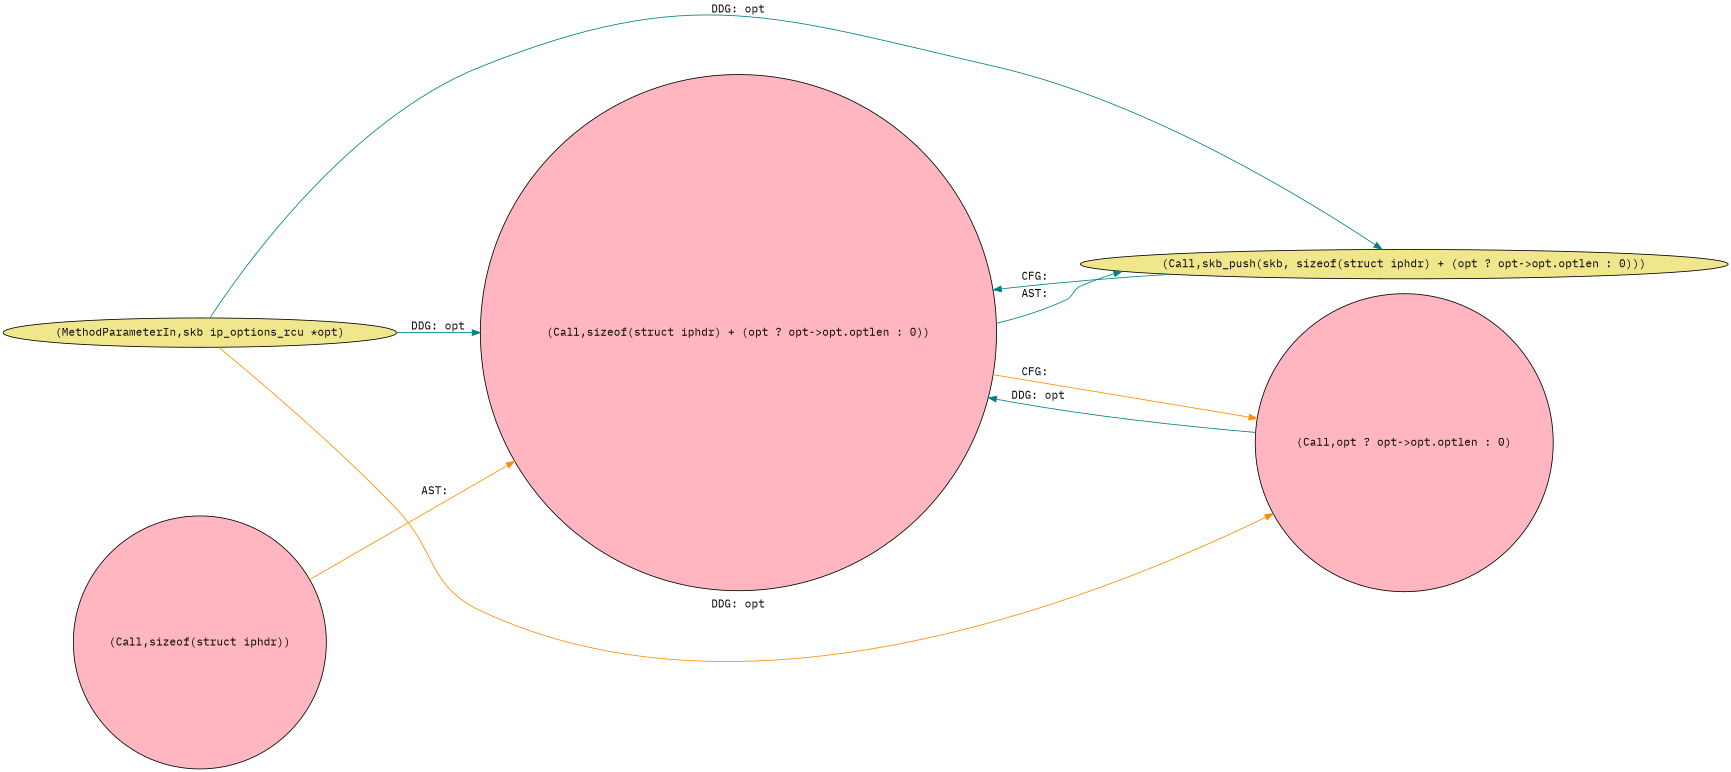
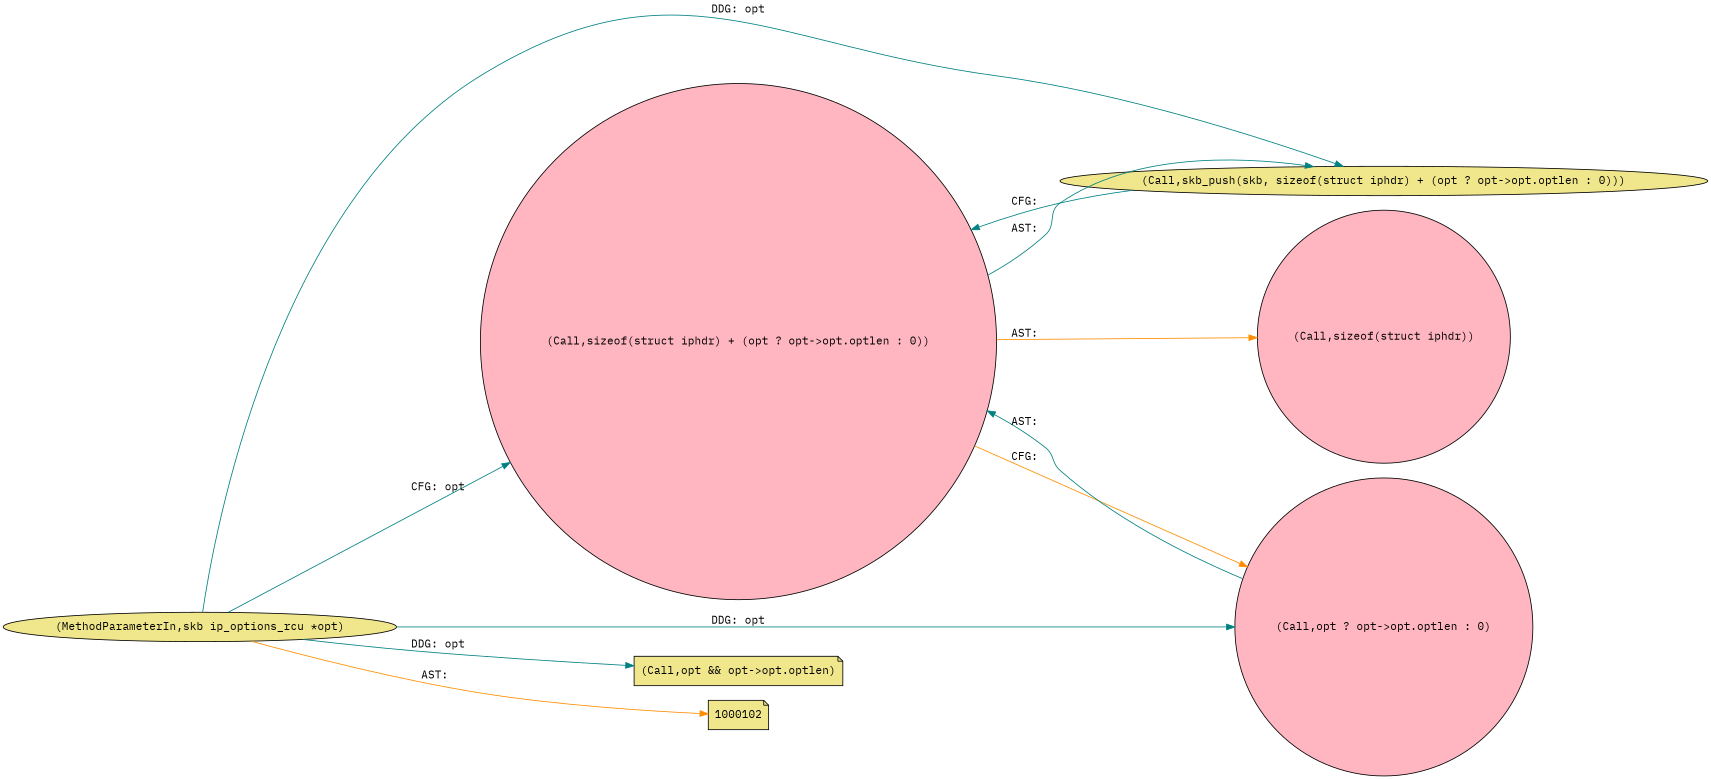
edge "(MethodParameterIn,skb ip_options_rcu *opt)" -> "(Call,sizeof(struct iphdr) + (opt ? opt->opt.optlen : 0))": label "DDG: opt" -> "CFG: opt"
edge "(Call,opt ? opt->opt.optlen : 0)" -> "(Call,sizeof(struct iphdr) + (opt ? opt->opt.optlen : 0))": label "DDG: opt" -> "AST: "
edge "(Call,sizeof(struct iphdr))" -> "(Call,sizeof(struct iphdr) + (opt ? opt->opt.optlen : 0))": reversed
edge "(MethodParameterIn,skb ip_options_rcu *opt)" -> "(Call,opt ? opt->opt.optlen : 0)": color darkorange -> teal
node "(Call,opt && opt->opt.optlen)": added
node "1000102": added
